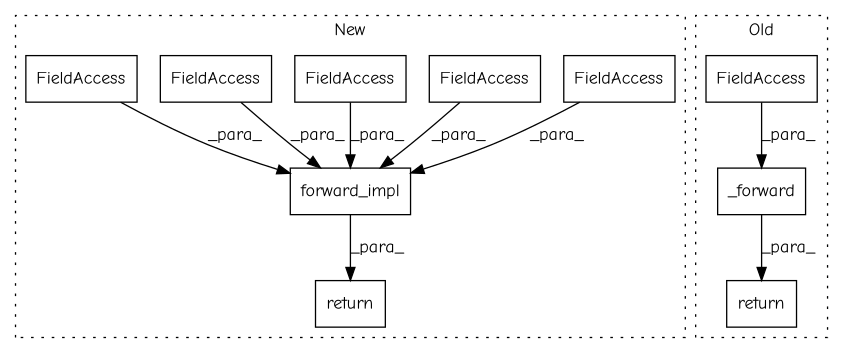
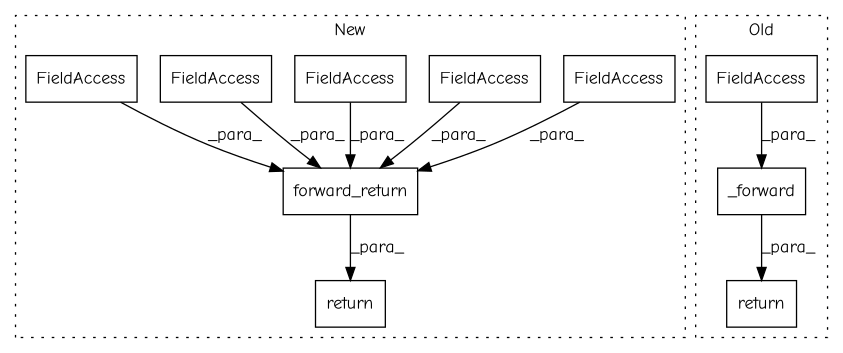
node "forward_impl": label "forward_impl" -> "forward_return"
